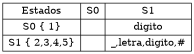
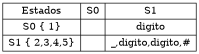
node "Estados": text "_,letra,digito,#" -> "_,digito,digito,#"
